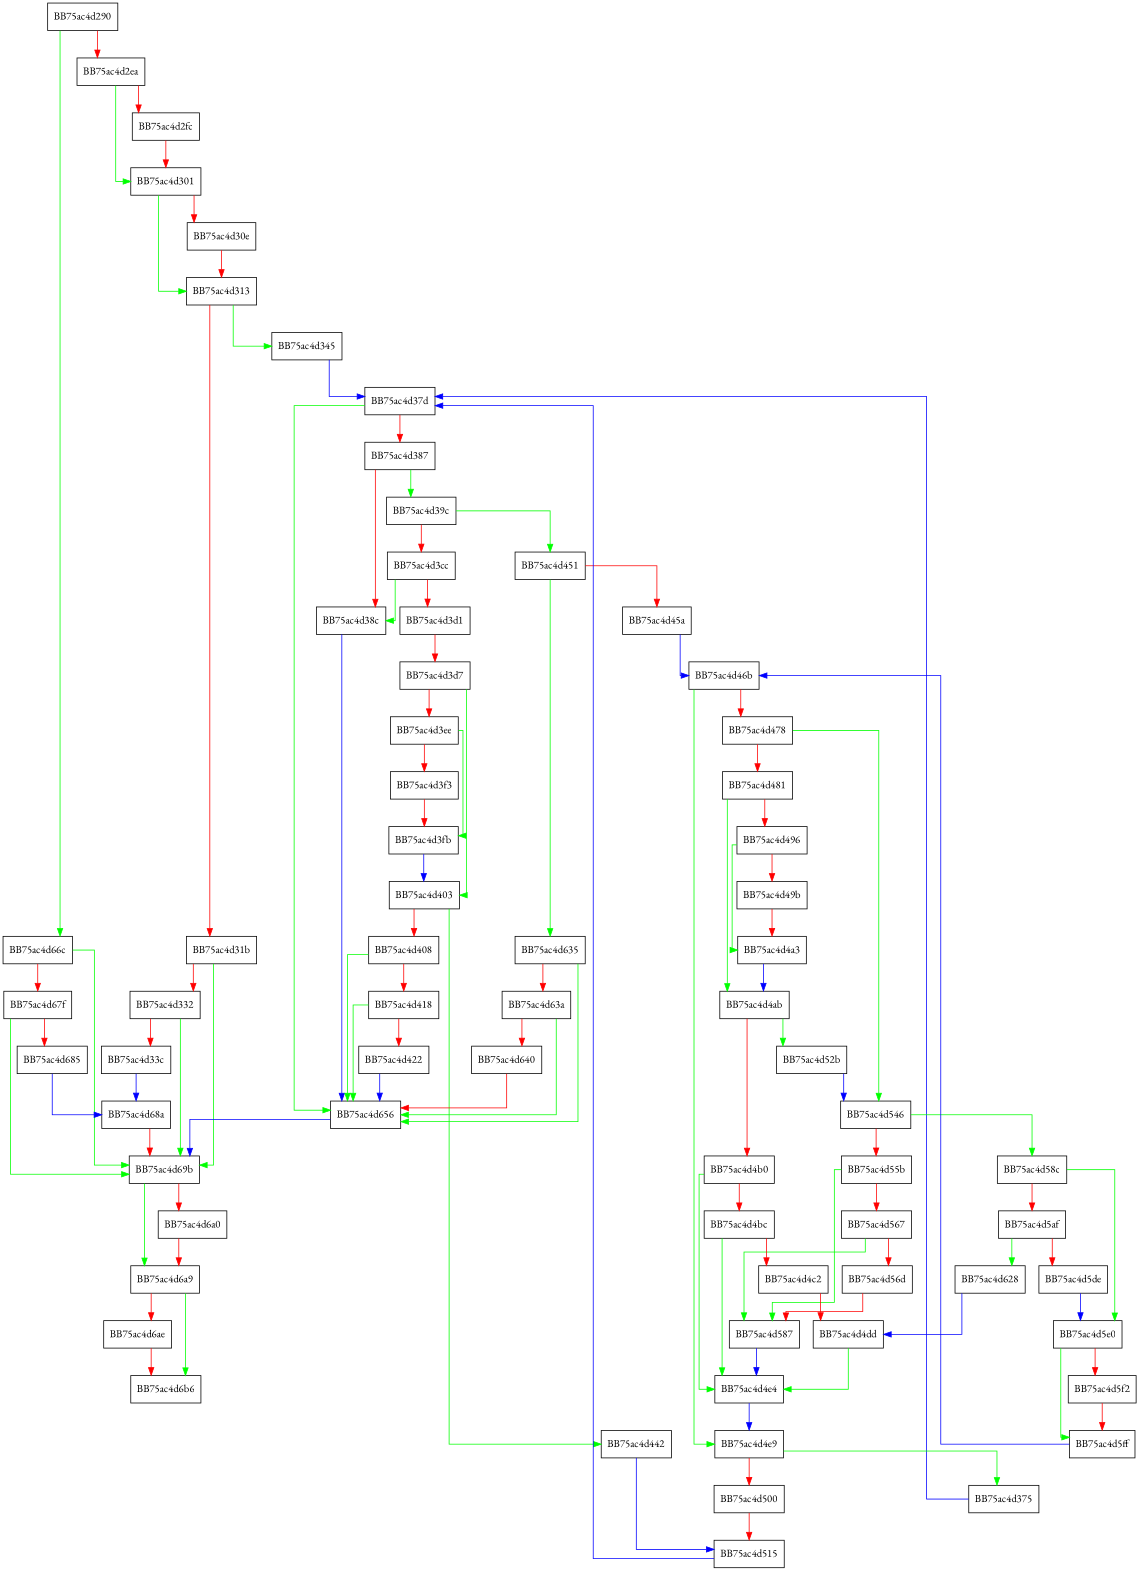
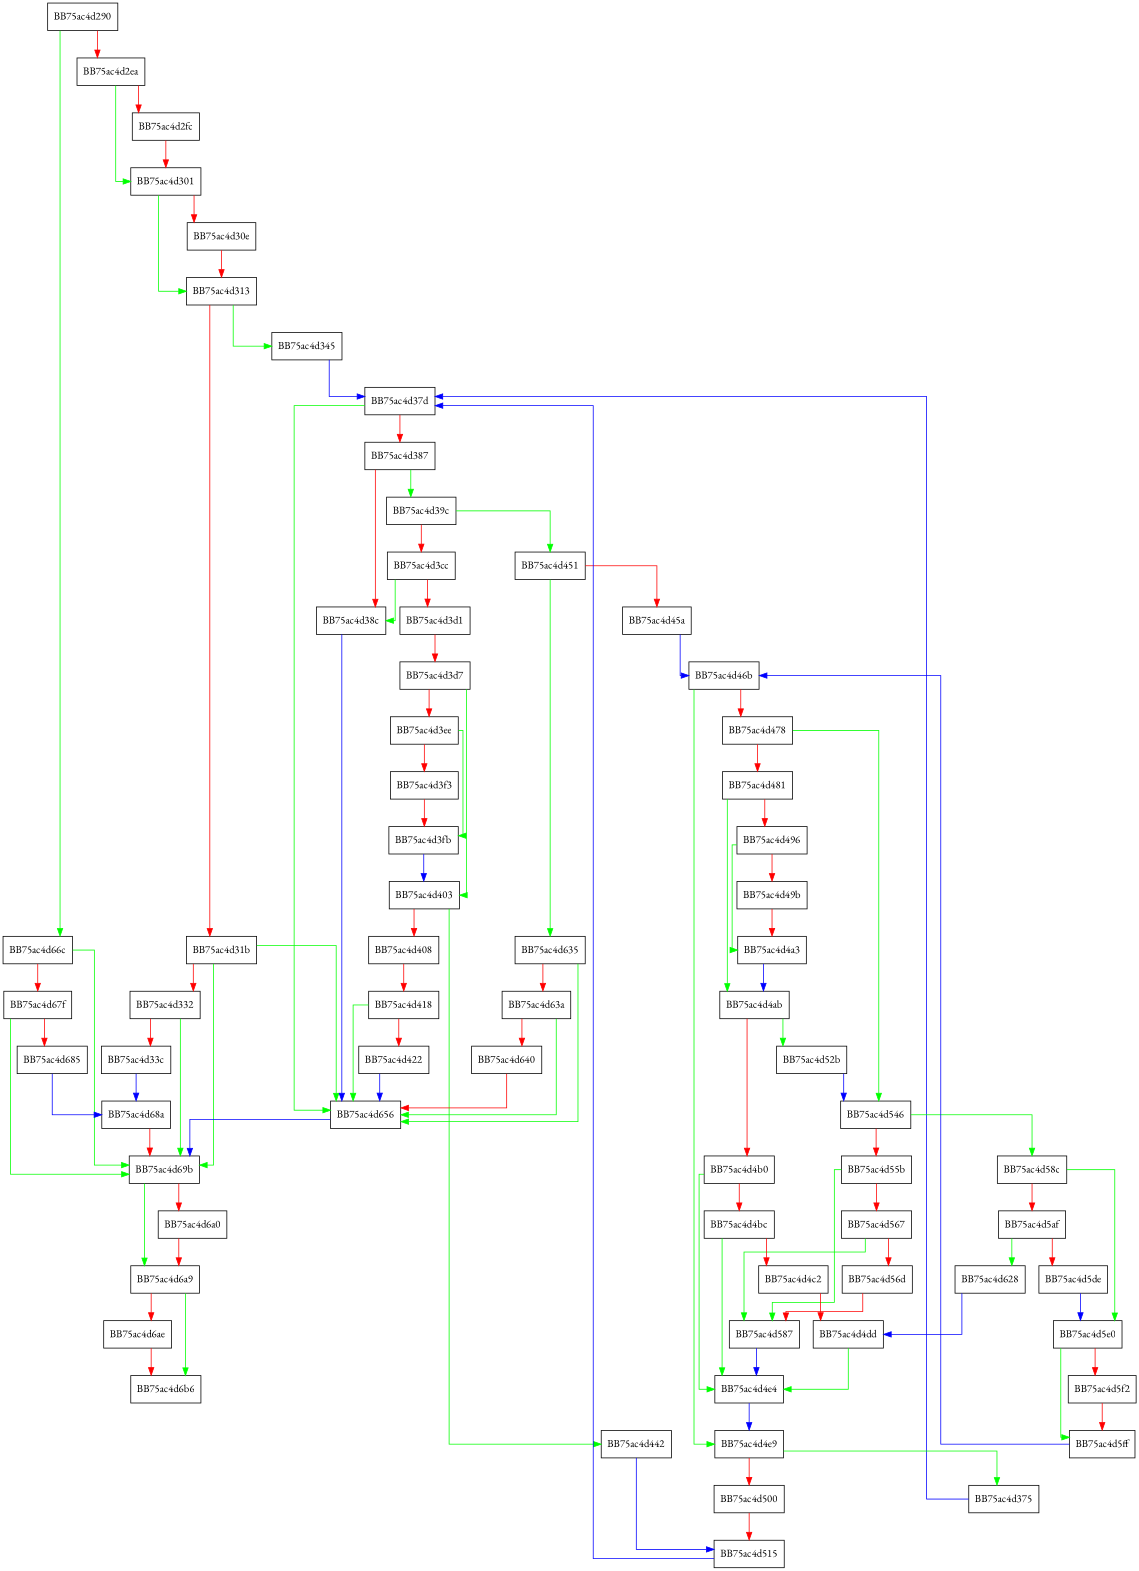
edge "BB75ac4d408" -> "BB75ac4d656": now "BB75ac4d31b" -> "BB75ac4d656"
